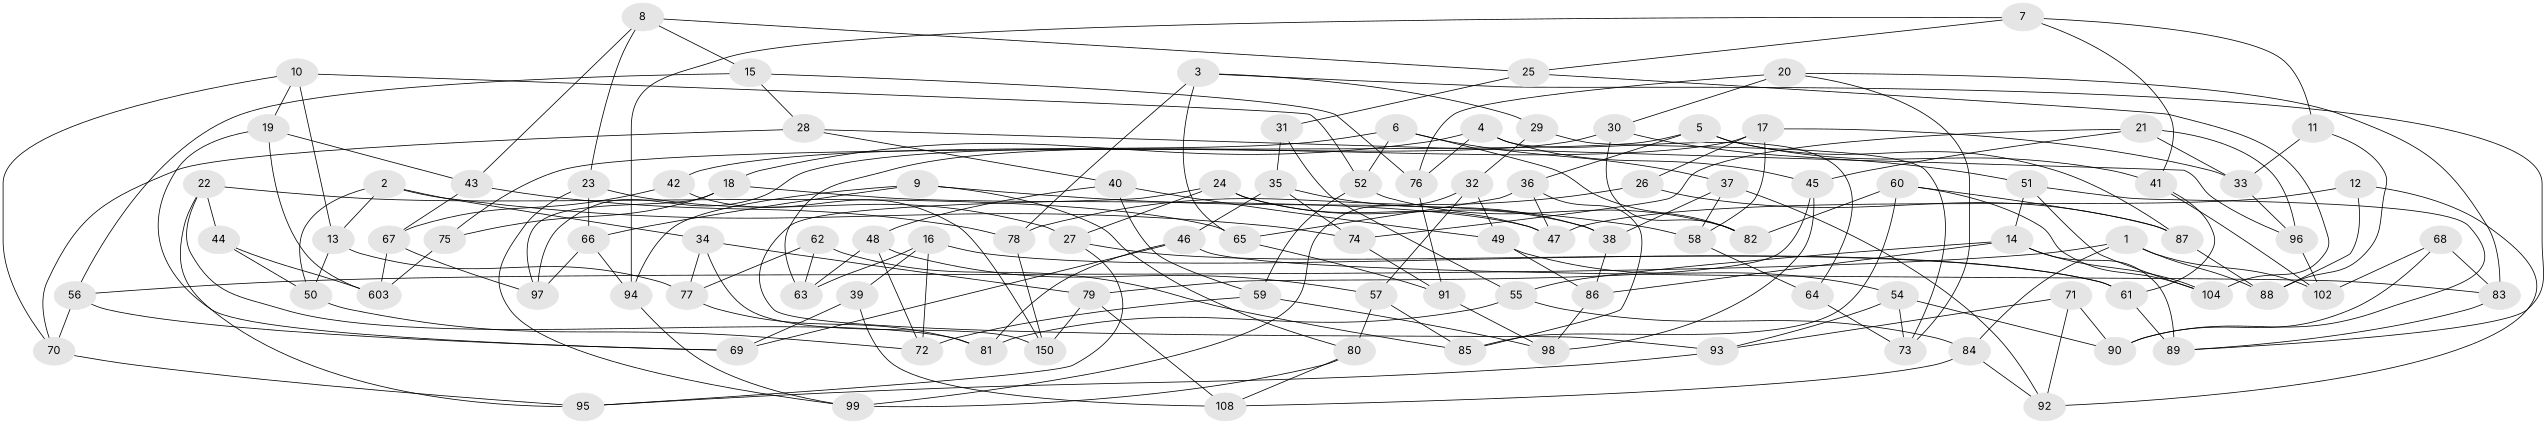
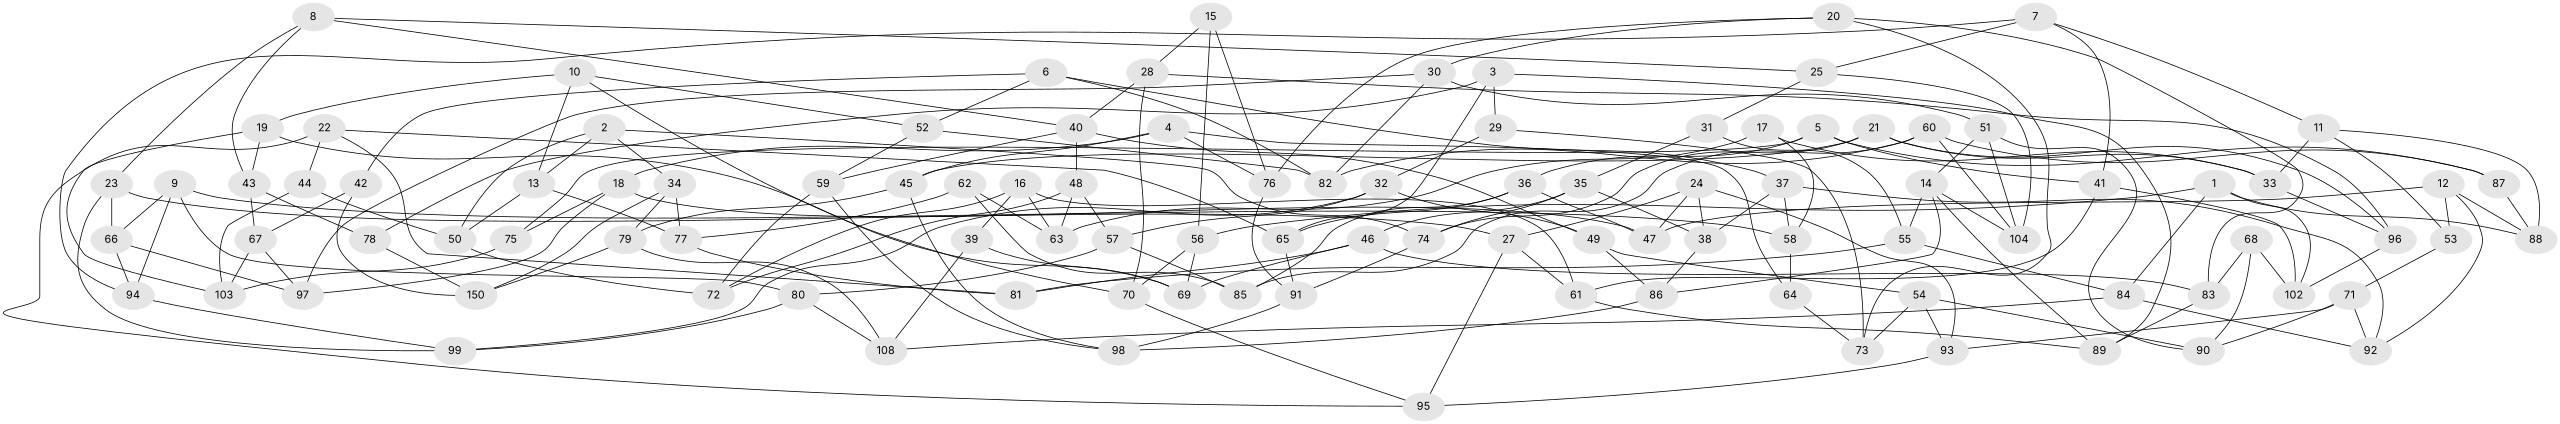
edge "8" -- "15": now "8" -- "40"
node "26": removed
node "53": added
node "603": label "603" -> "103"
